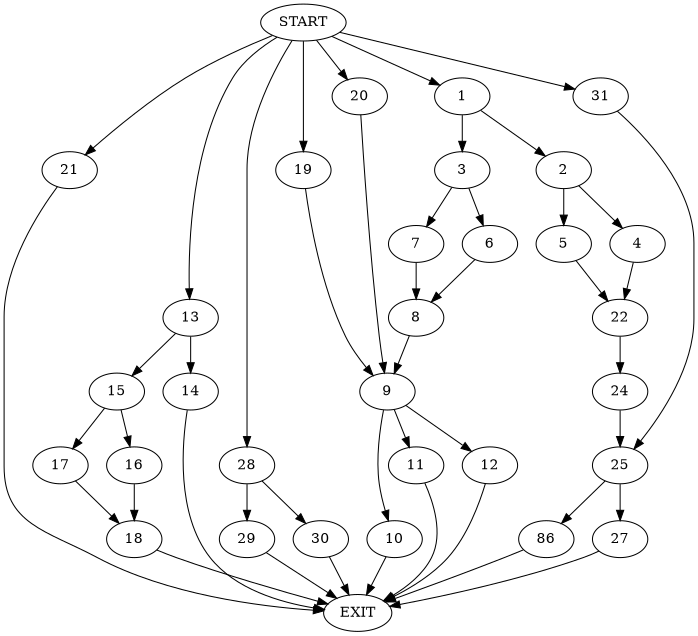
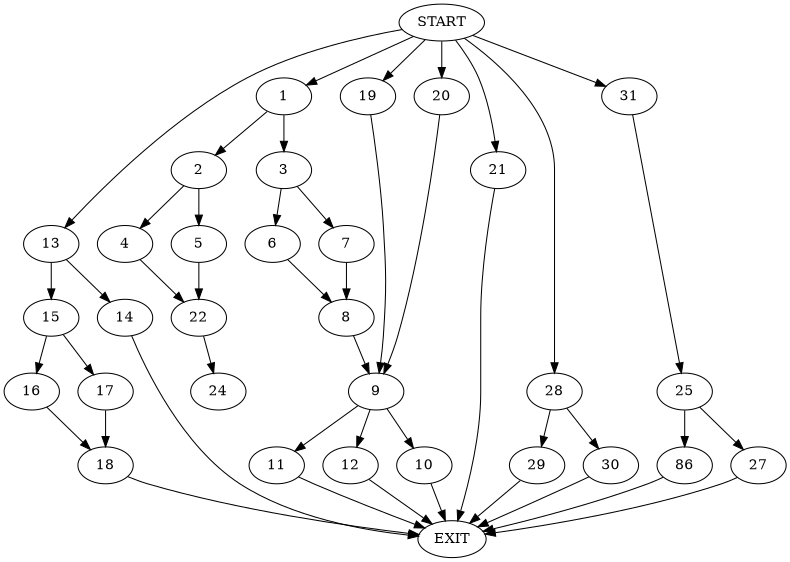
edge "24" -> "25": removed
